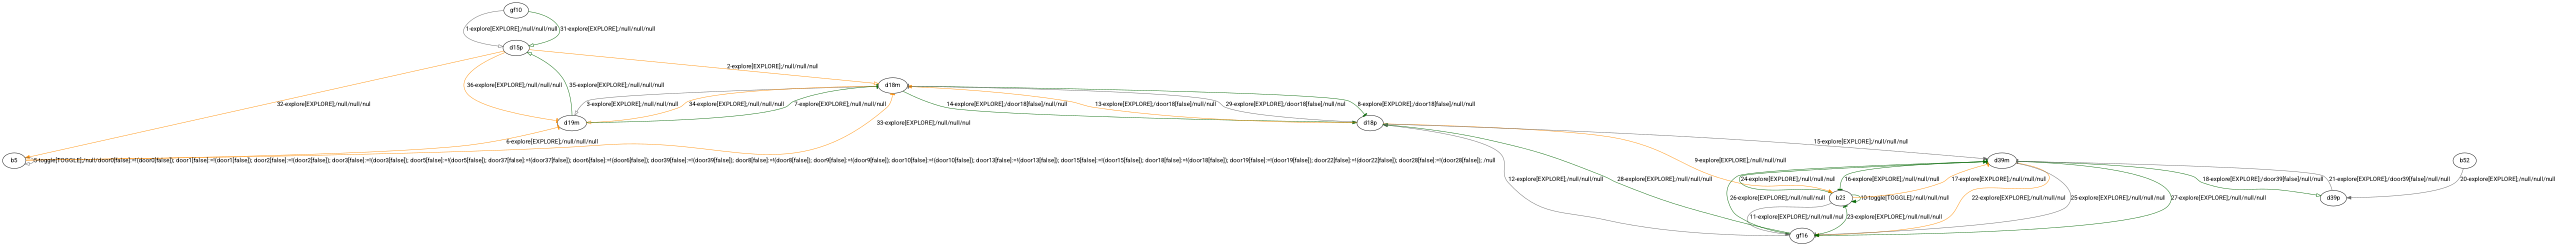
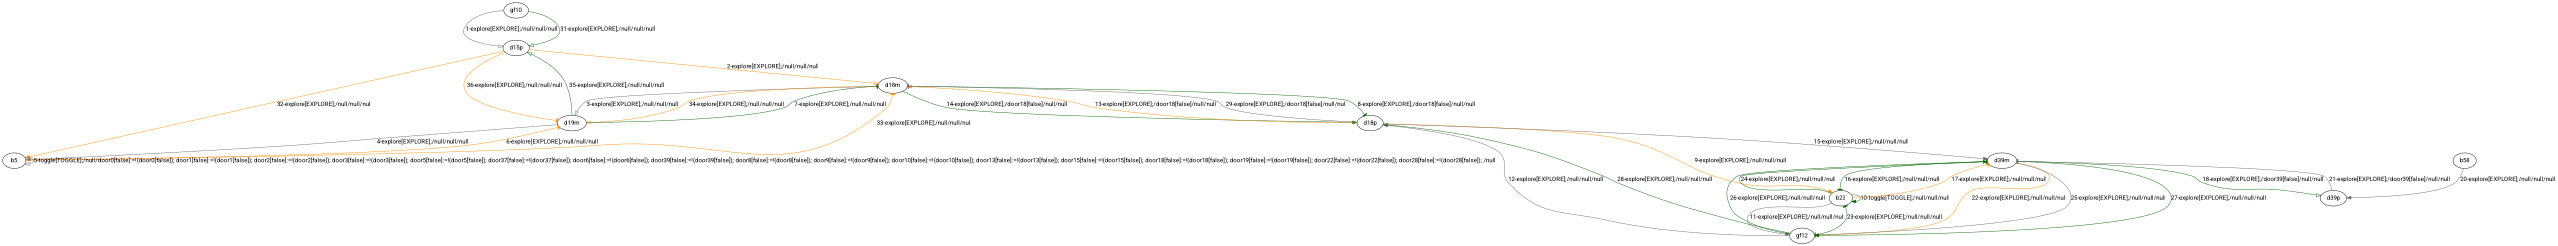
edge "d19m" -> "b5": added, label "4-explore[EXPLORE];/null/null/null"
node "b52": label "b52" -> "b58"
node "gf16": label "gf16" -> "gf12"
